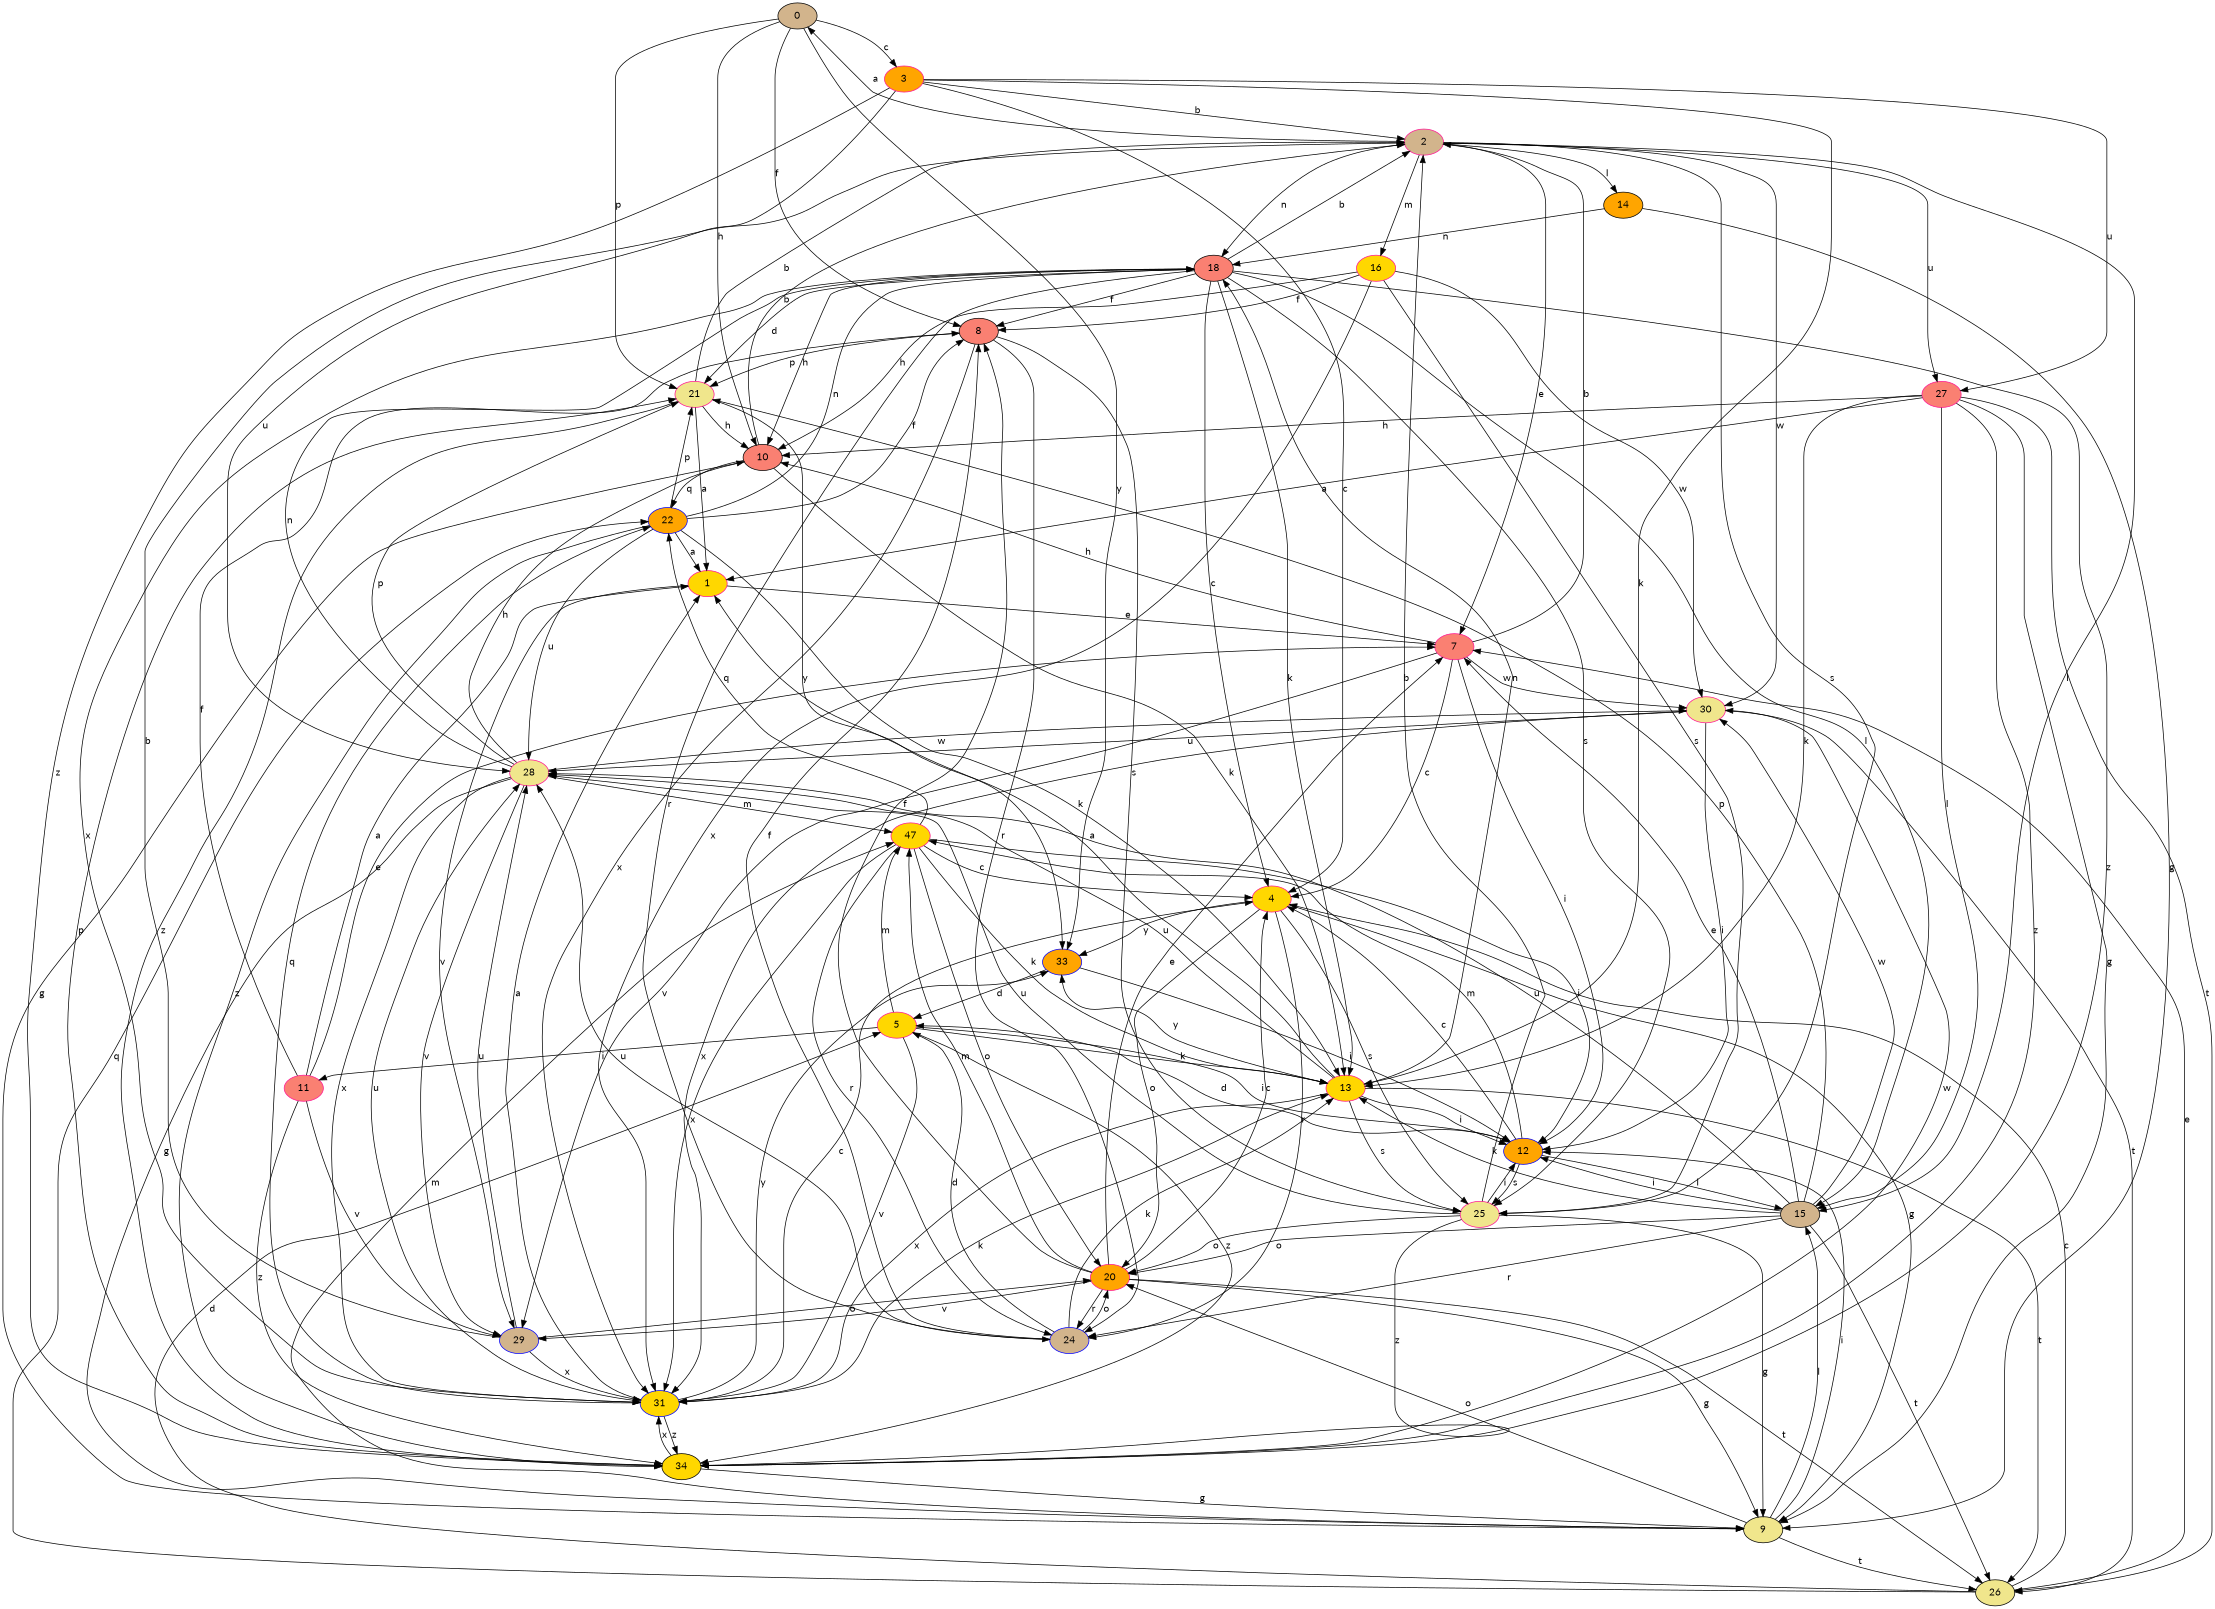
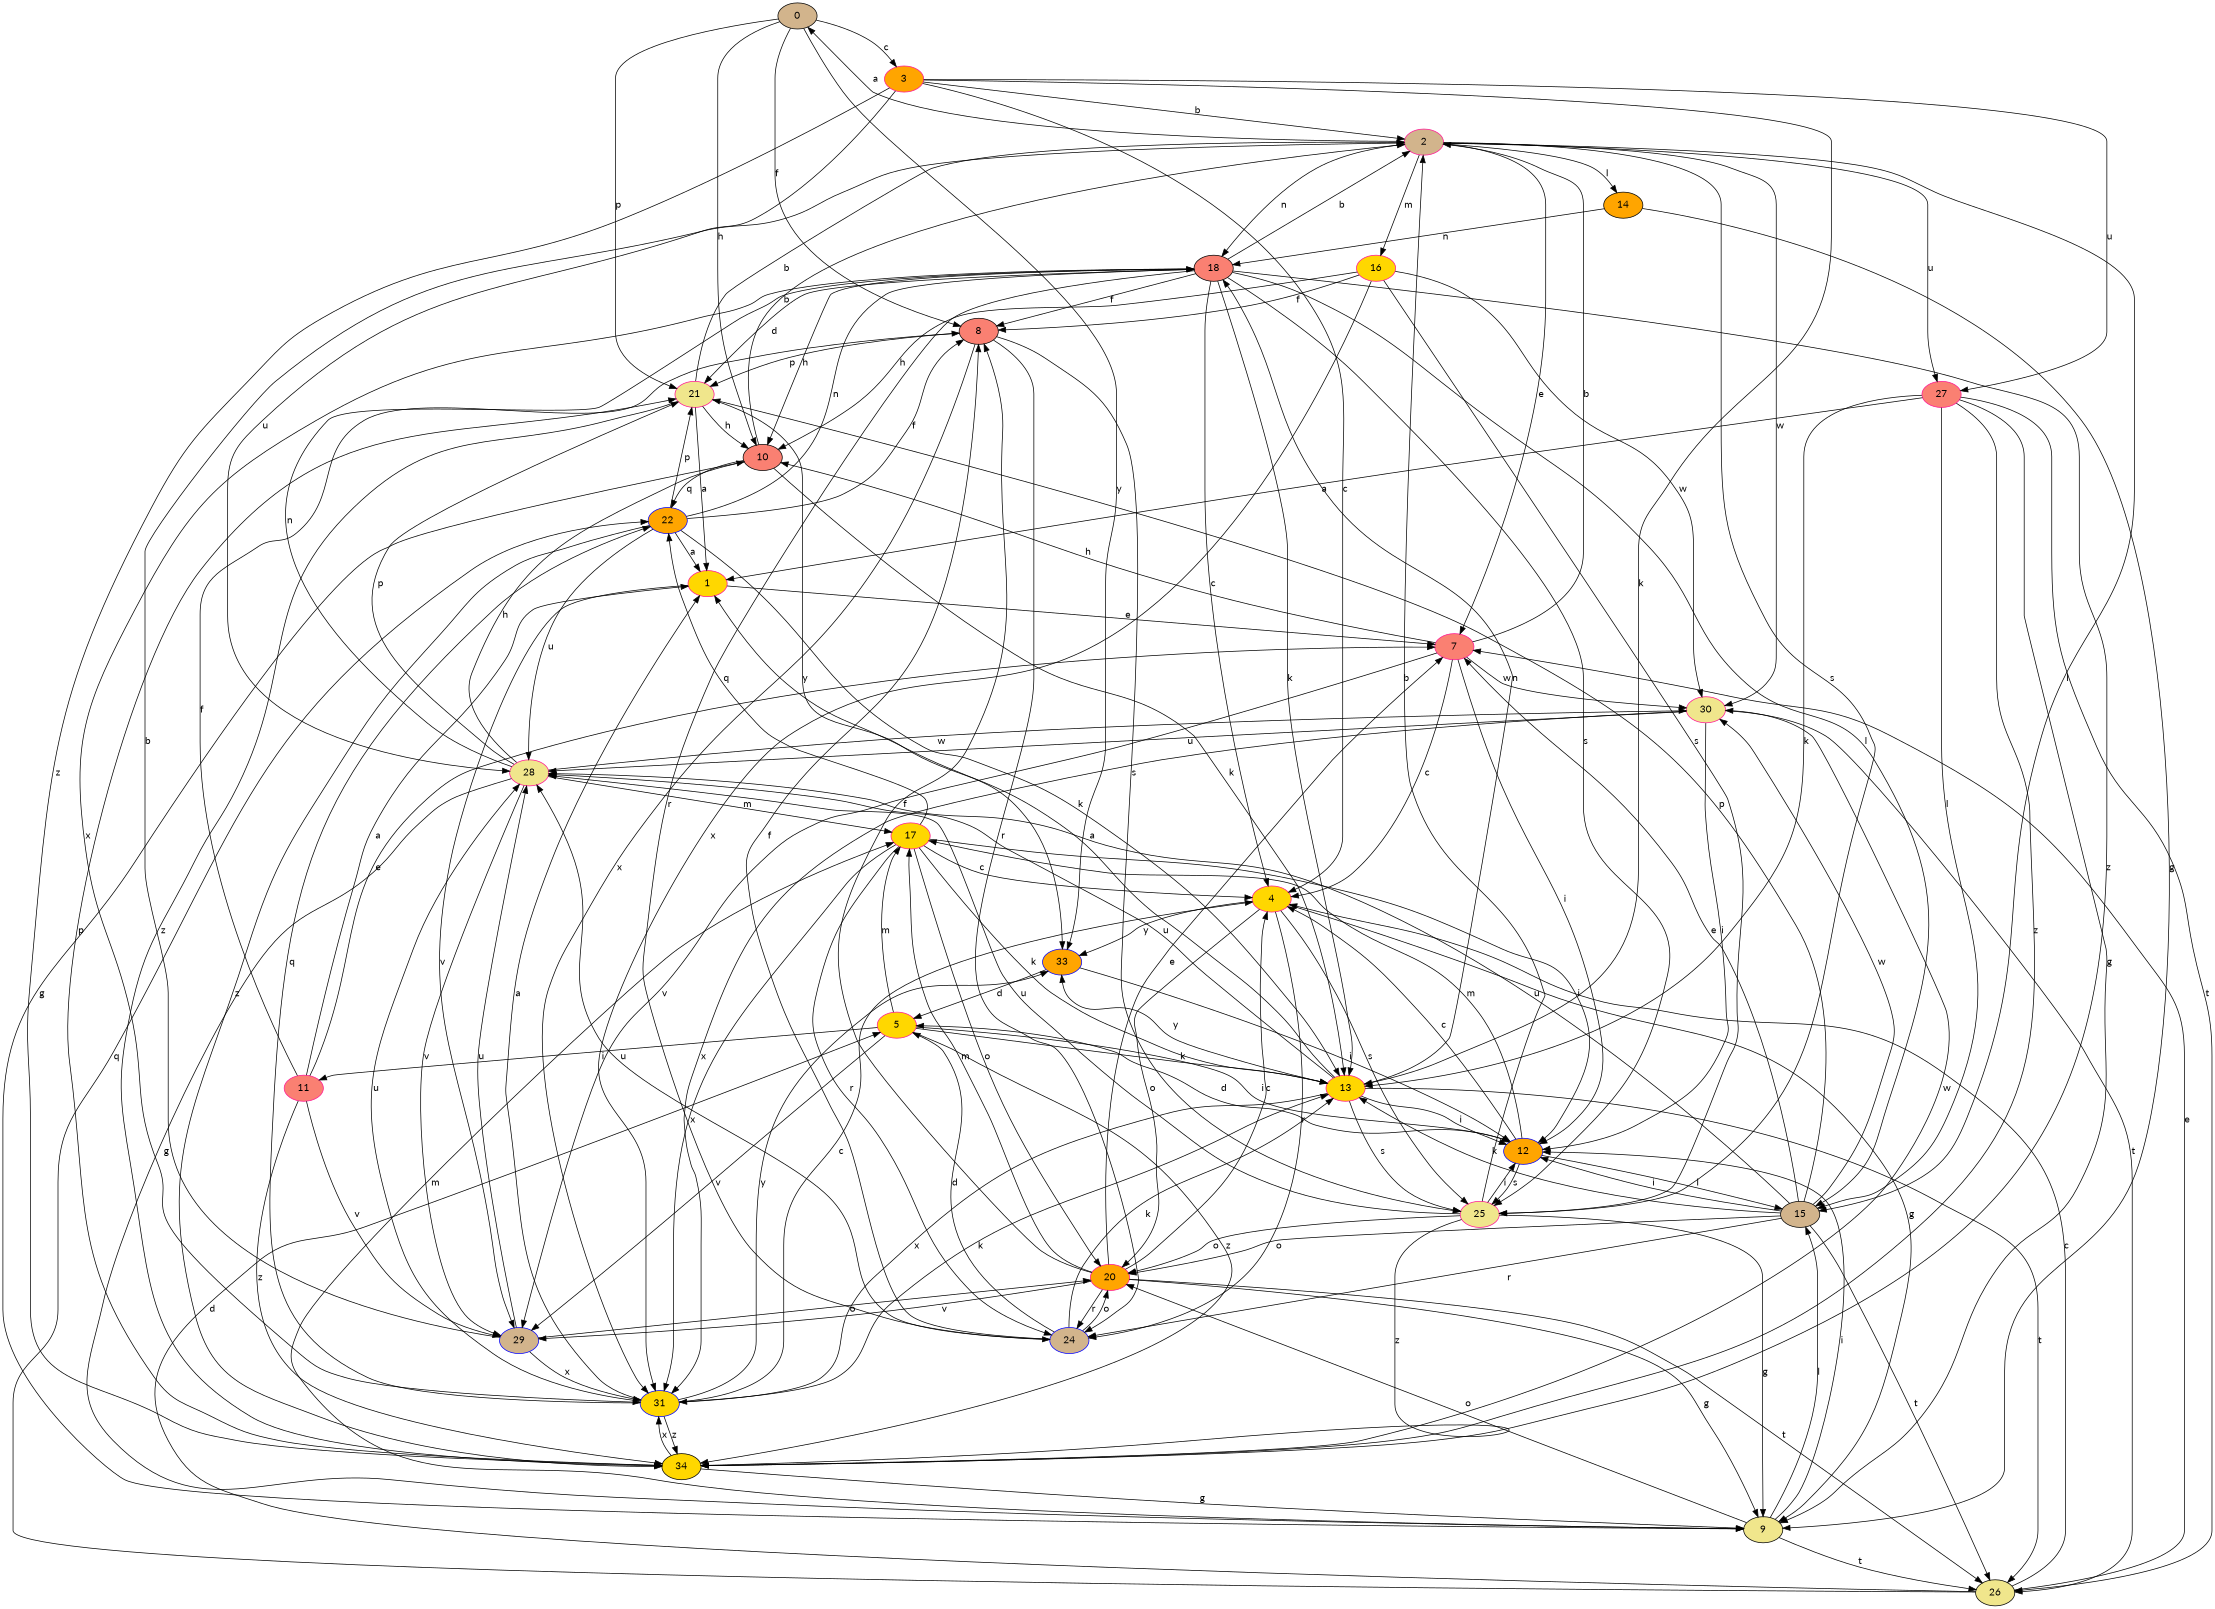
edge "27" -> "10": removed, label "h"
node "47": label "47" -> "17"
edge "28" -> "31": removed, label "x"
edge "5" -> "31": now "5" -> "29"
